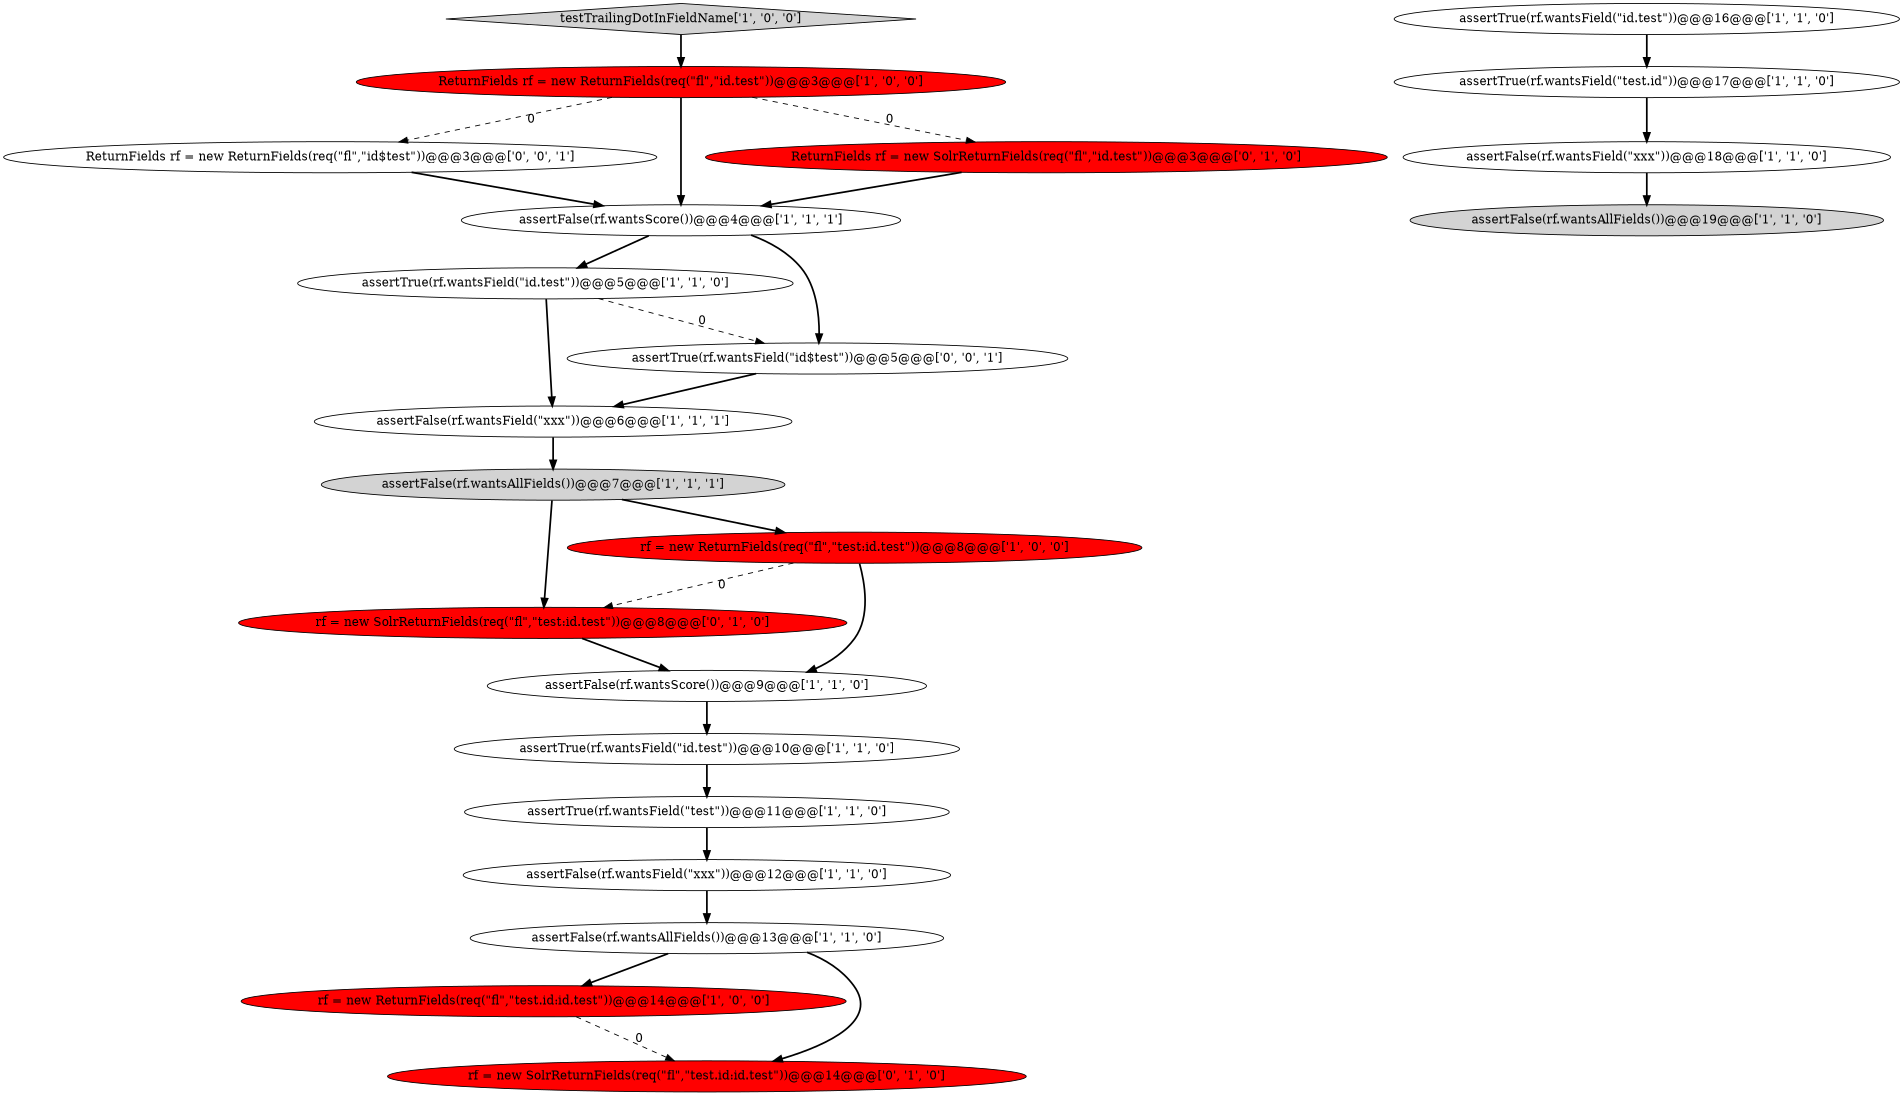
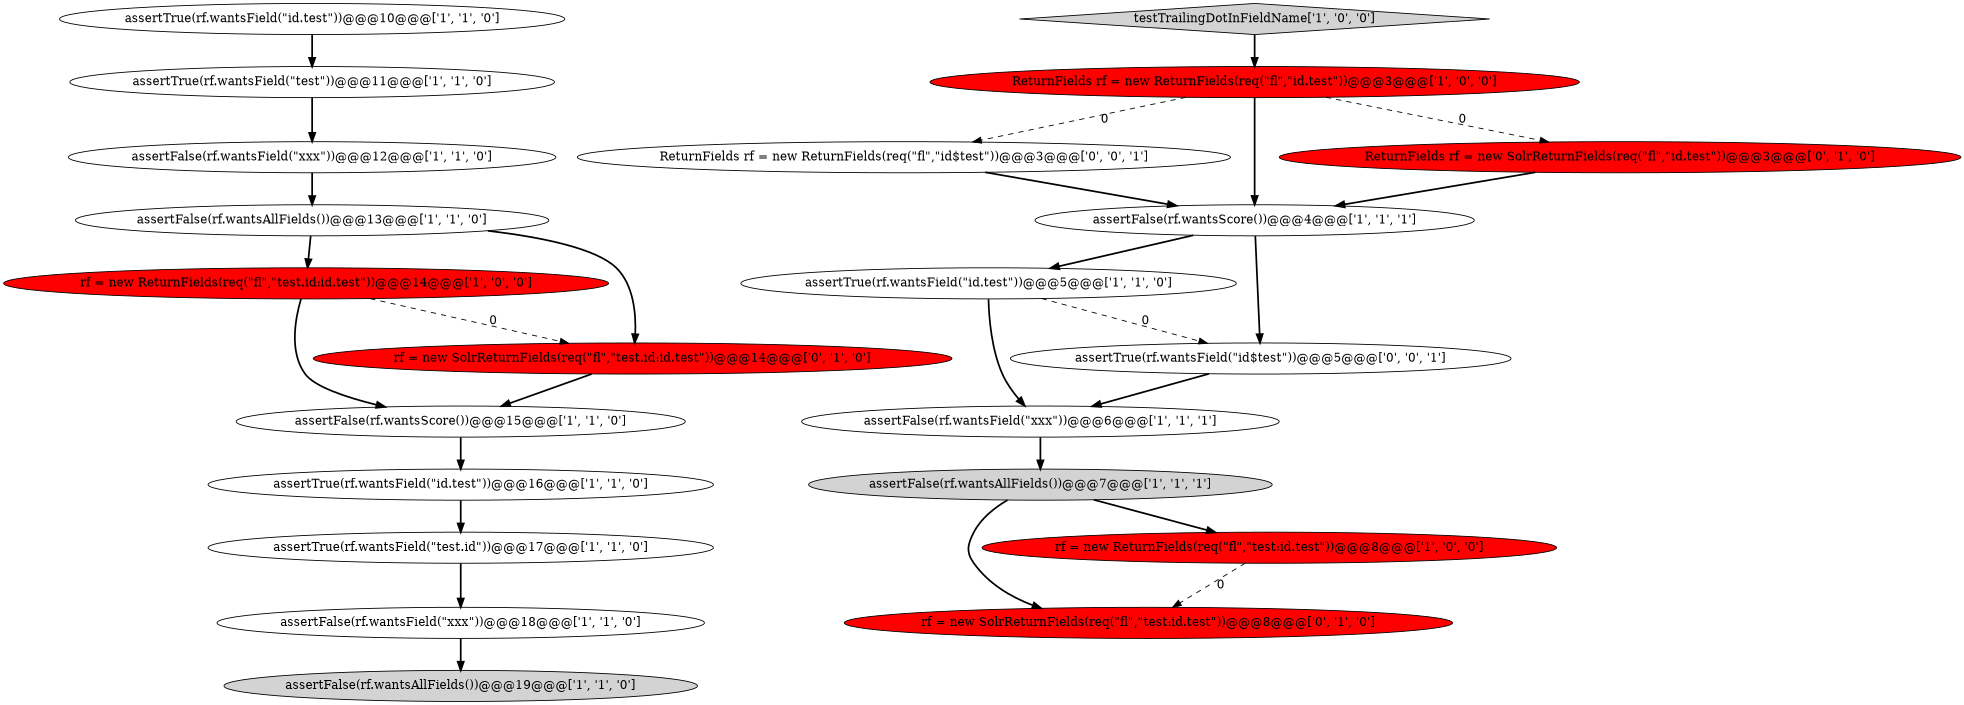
node "assertFalse(rf.wantsScore())@@@15@@@['1', '1', '0']": added
node "assertFalse(rf.wantsScore())@@@9@@@['1', '1', '0']": removed
